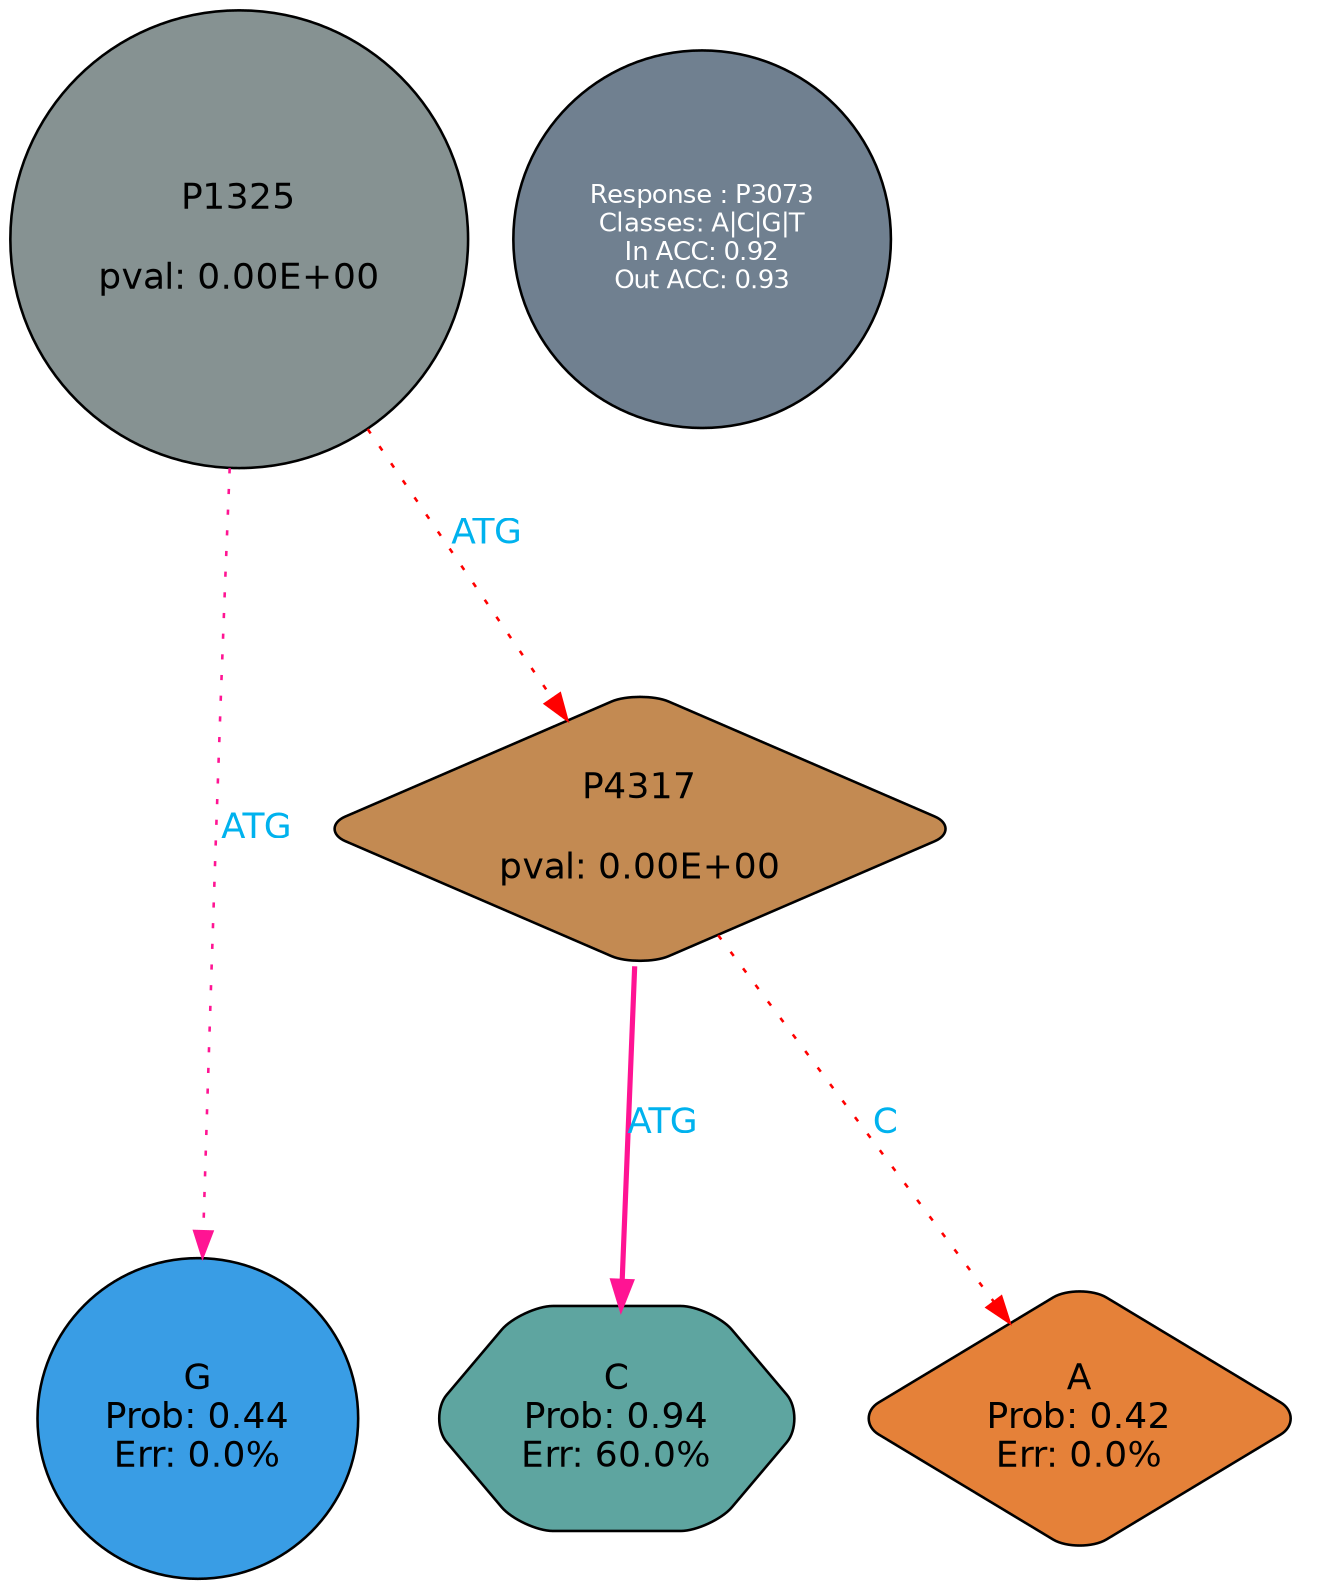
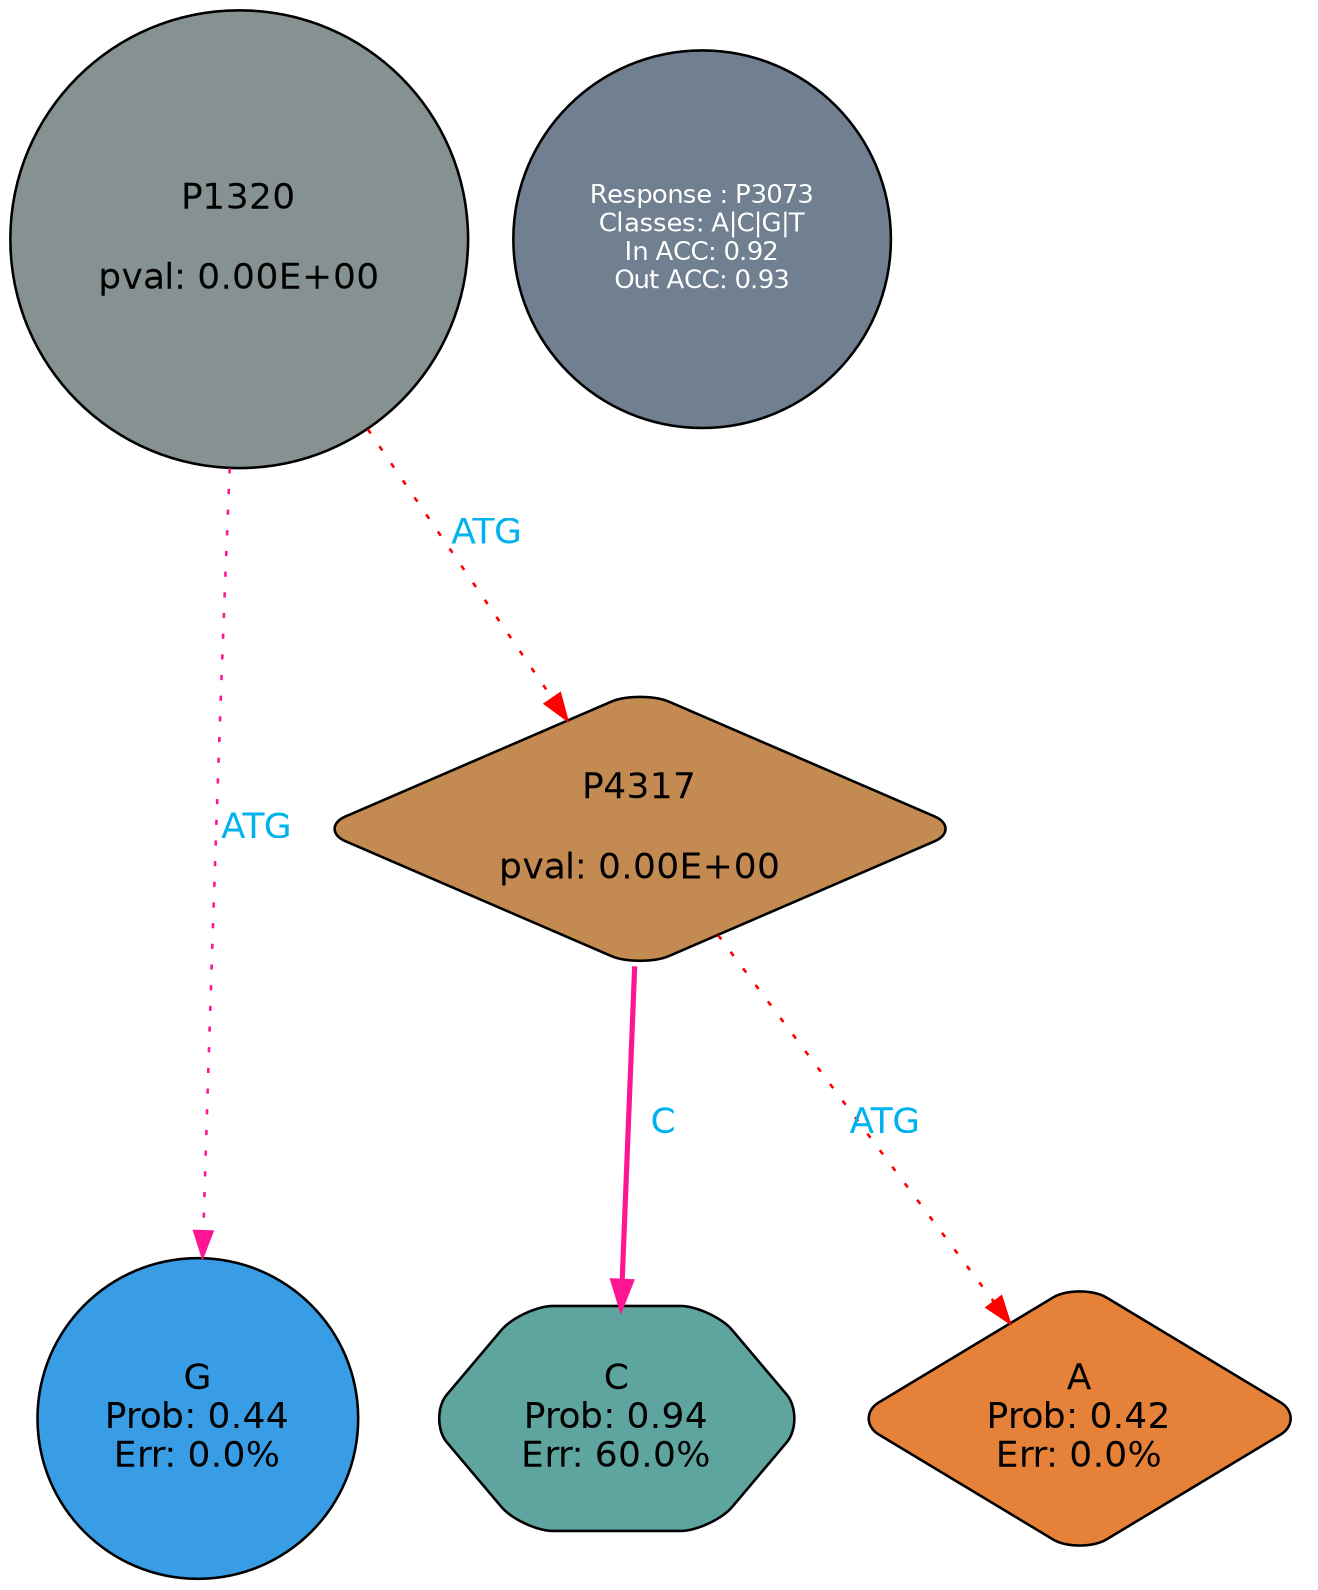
node "P1325 pval: 0.00E+00": label "P1325 pval: 0.00E+00" -> "P1320 pval: 0.00E+00"
edge "P4317 pval: 0.00E+00" -> "C Prob: 0.94 Err: 60.0%": label "ATG" -> "C"
edge "P4317 pval: 0.00E+00" -> "A Prob: 0.42 Err: 0.0%": label "C" -> "ATG"
